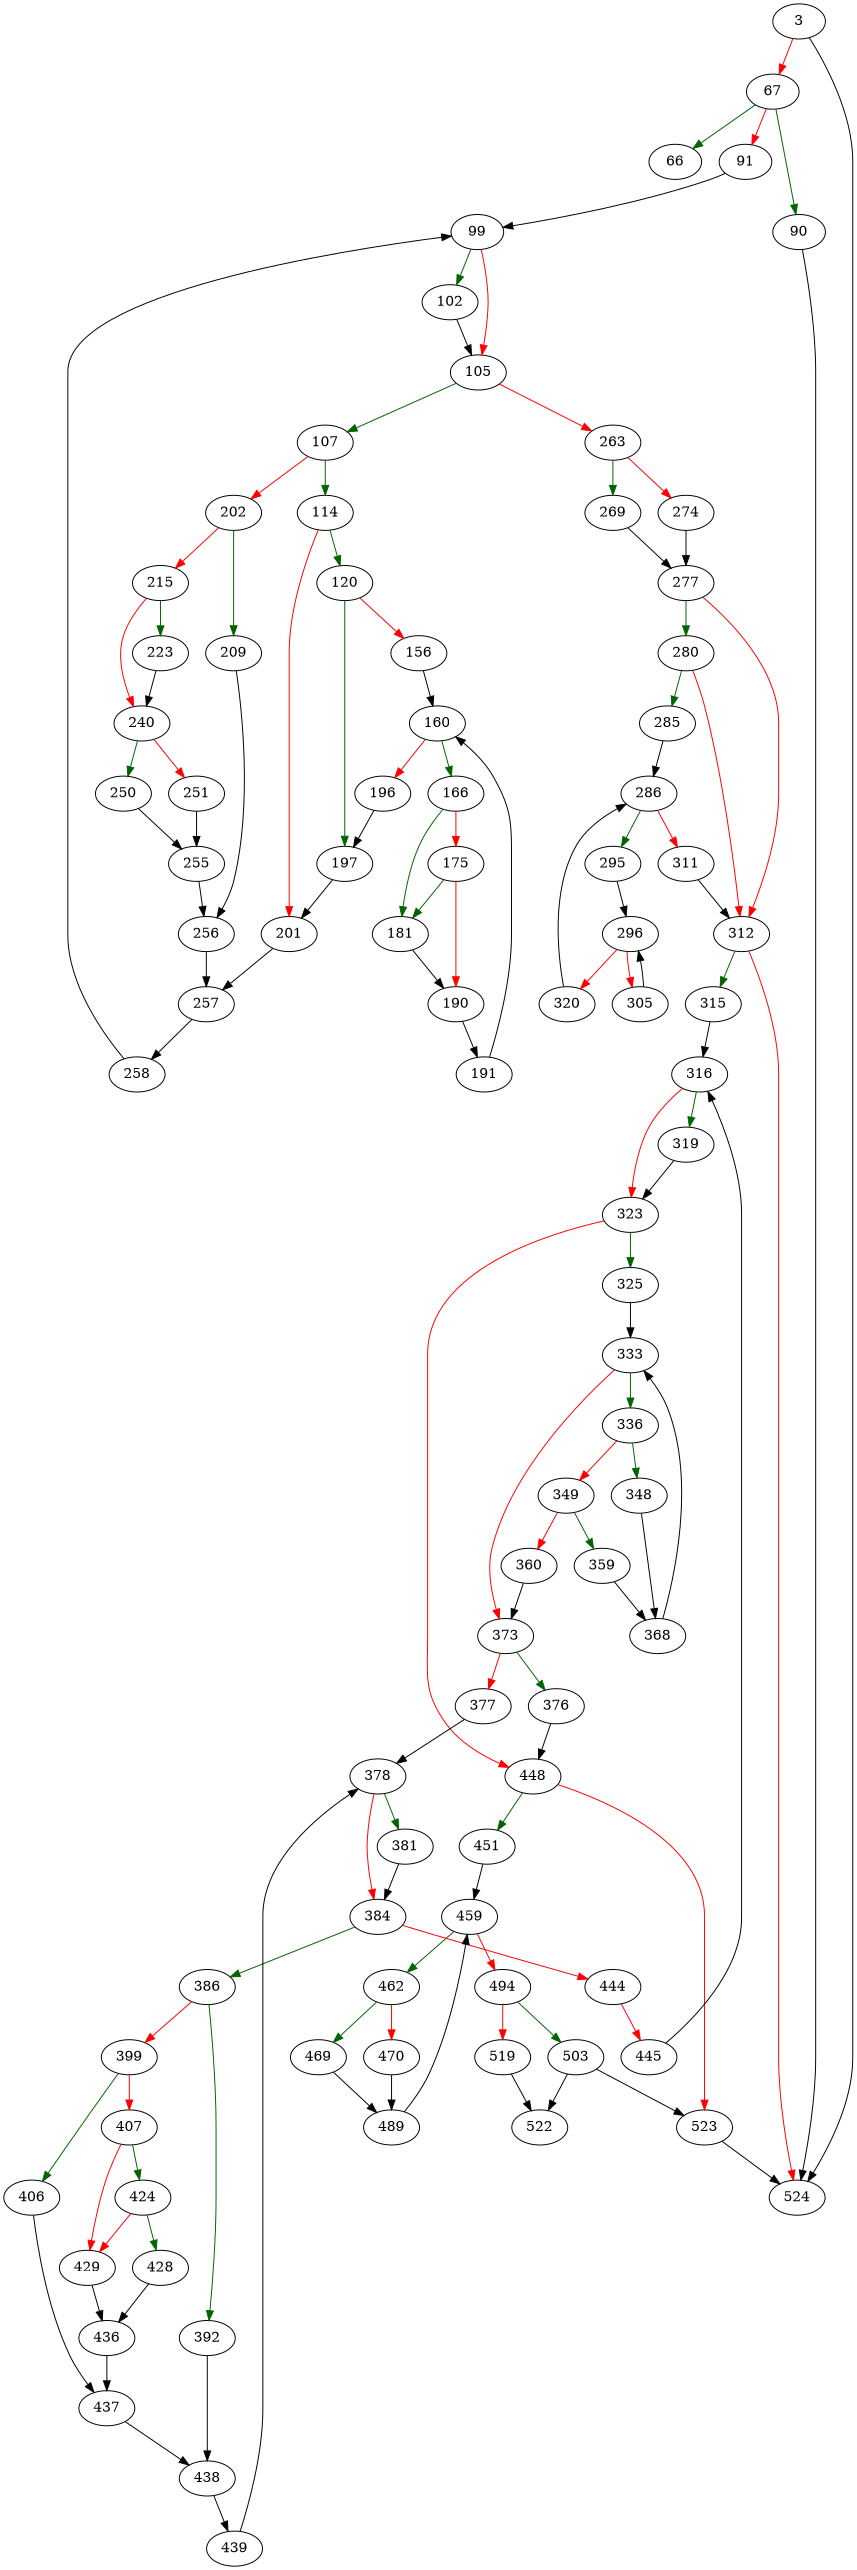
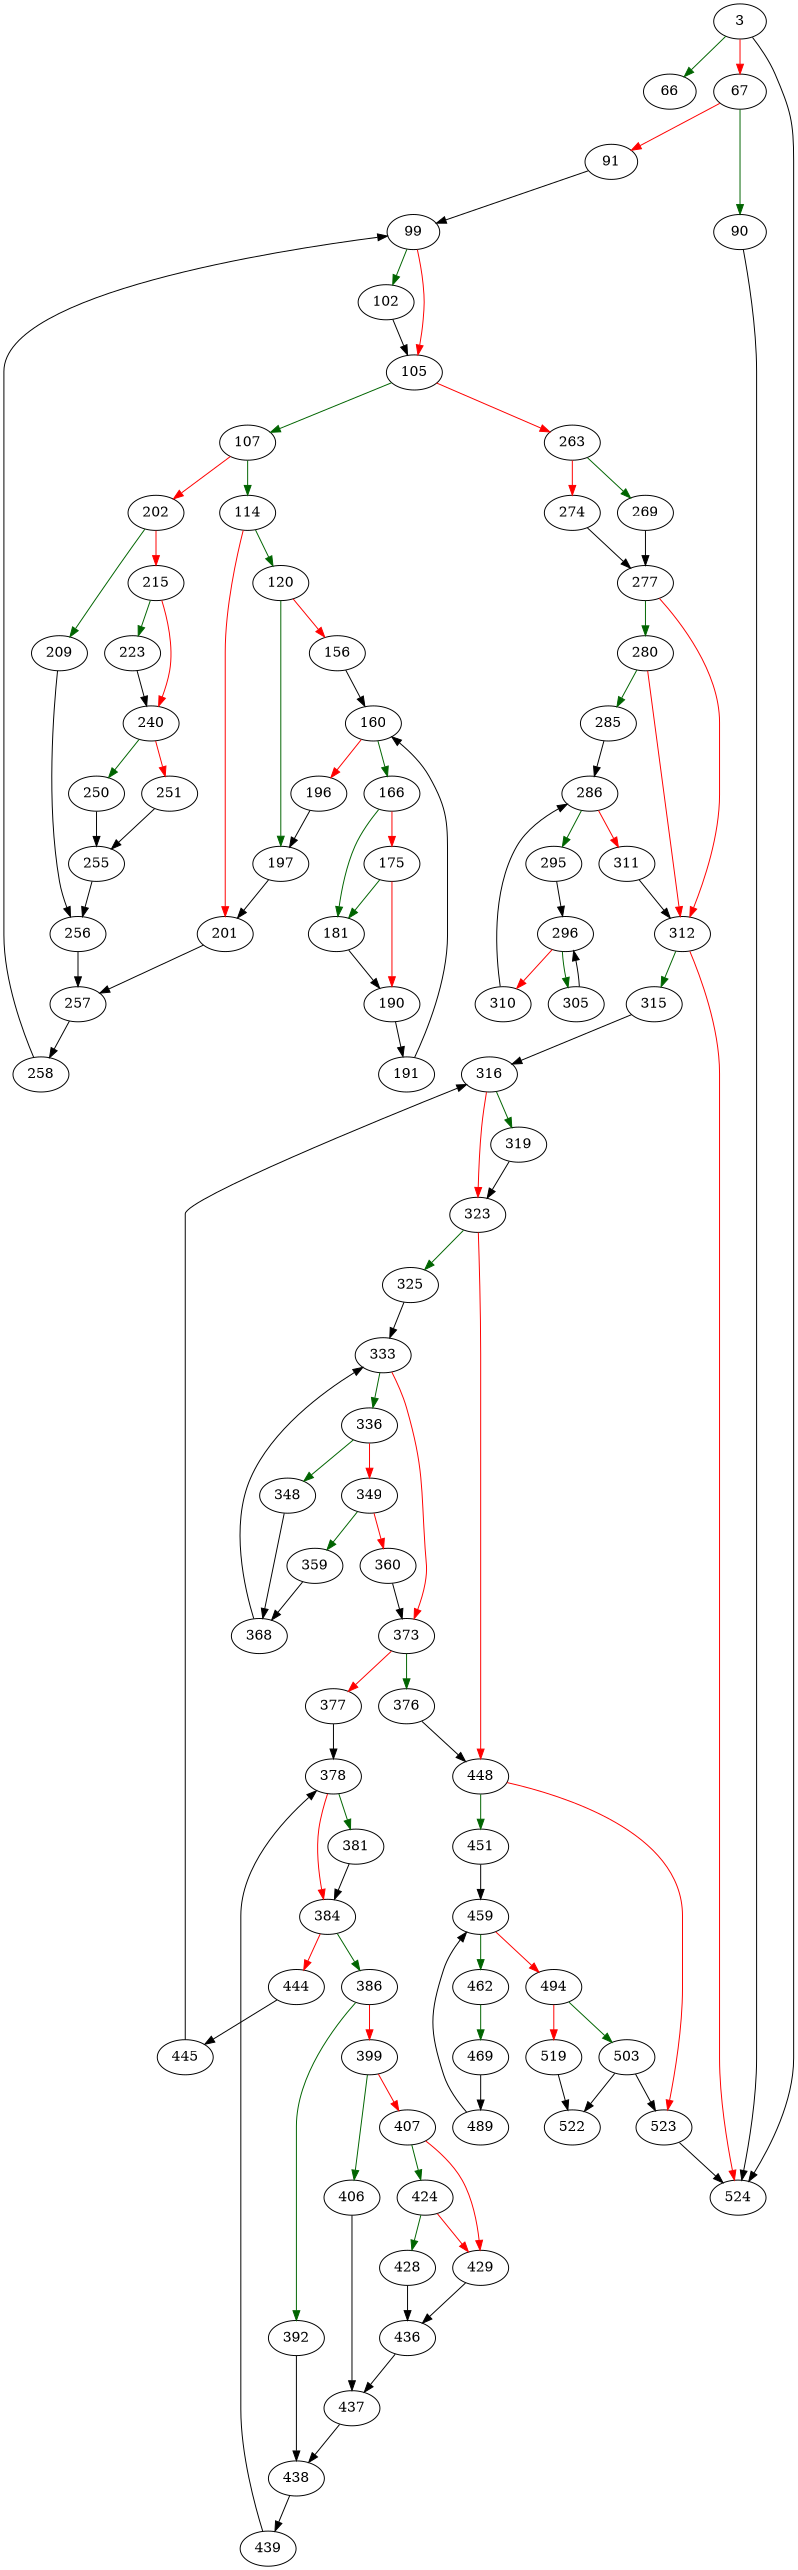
edge "67" -> "66": now "3" -> "66"
edge "296" -> "305": color red -> darkgreen
node "320": label "320" -> "310"
edge "444" -> "445": color red -> black
node "470": removed
